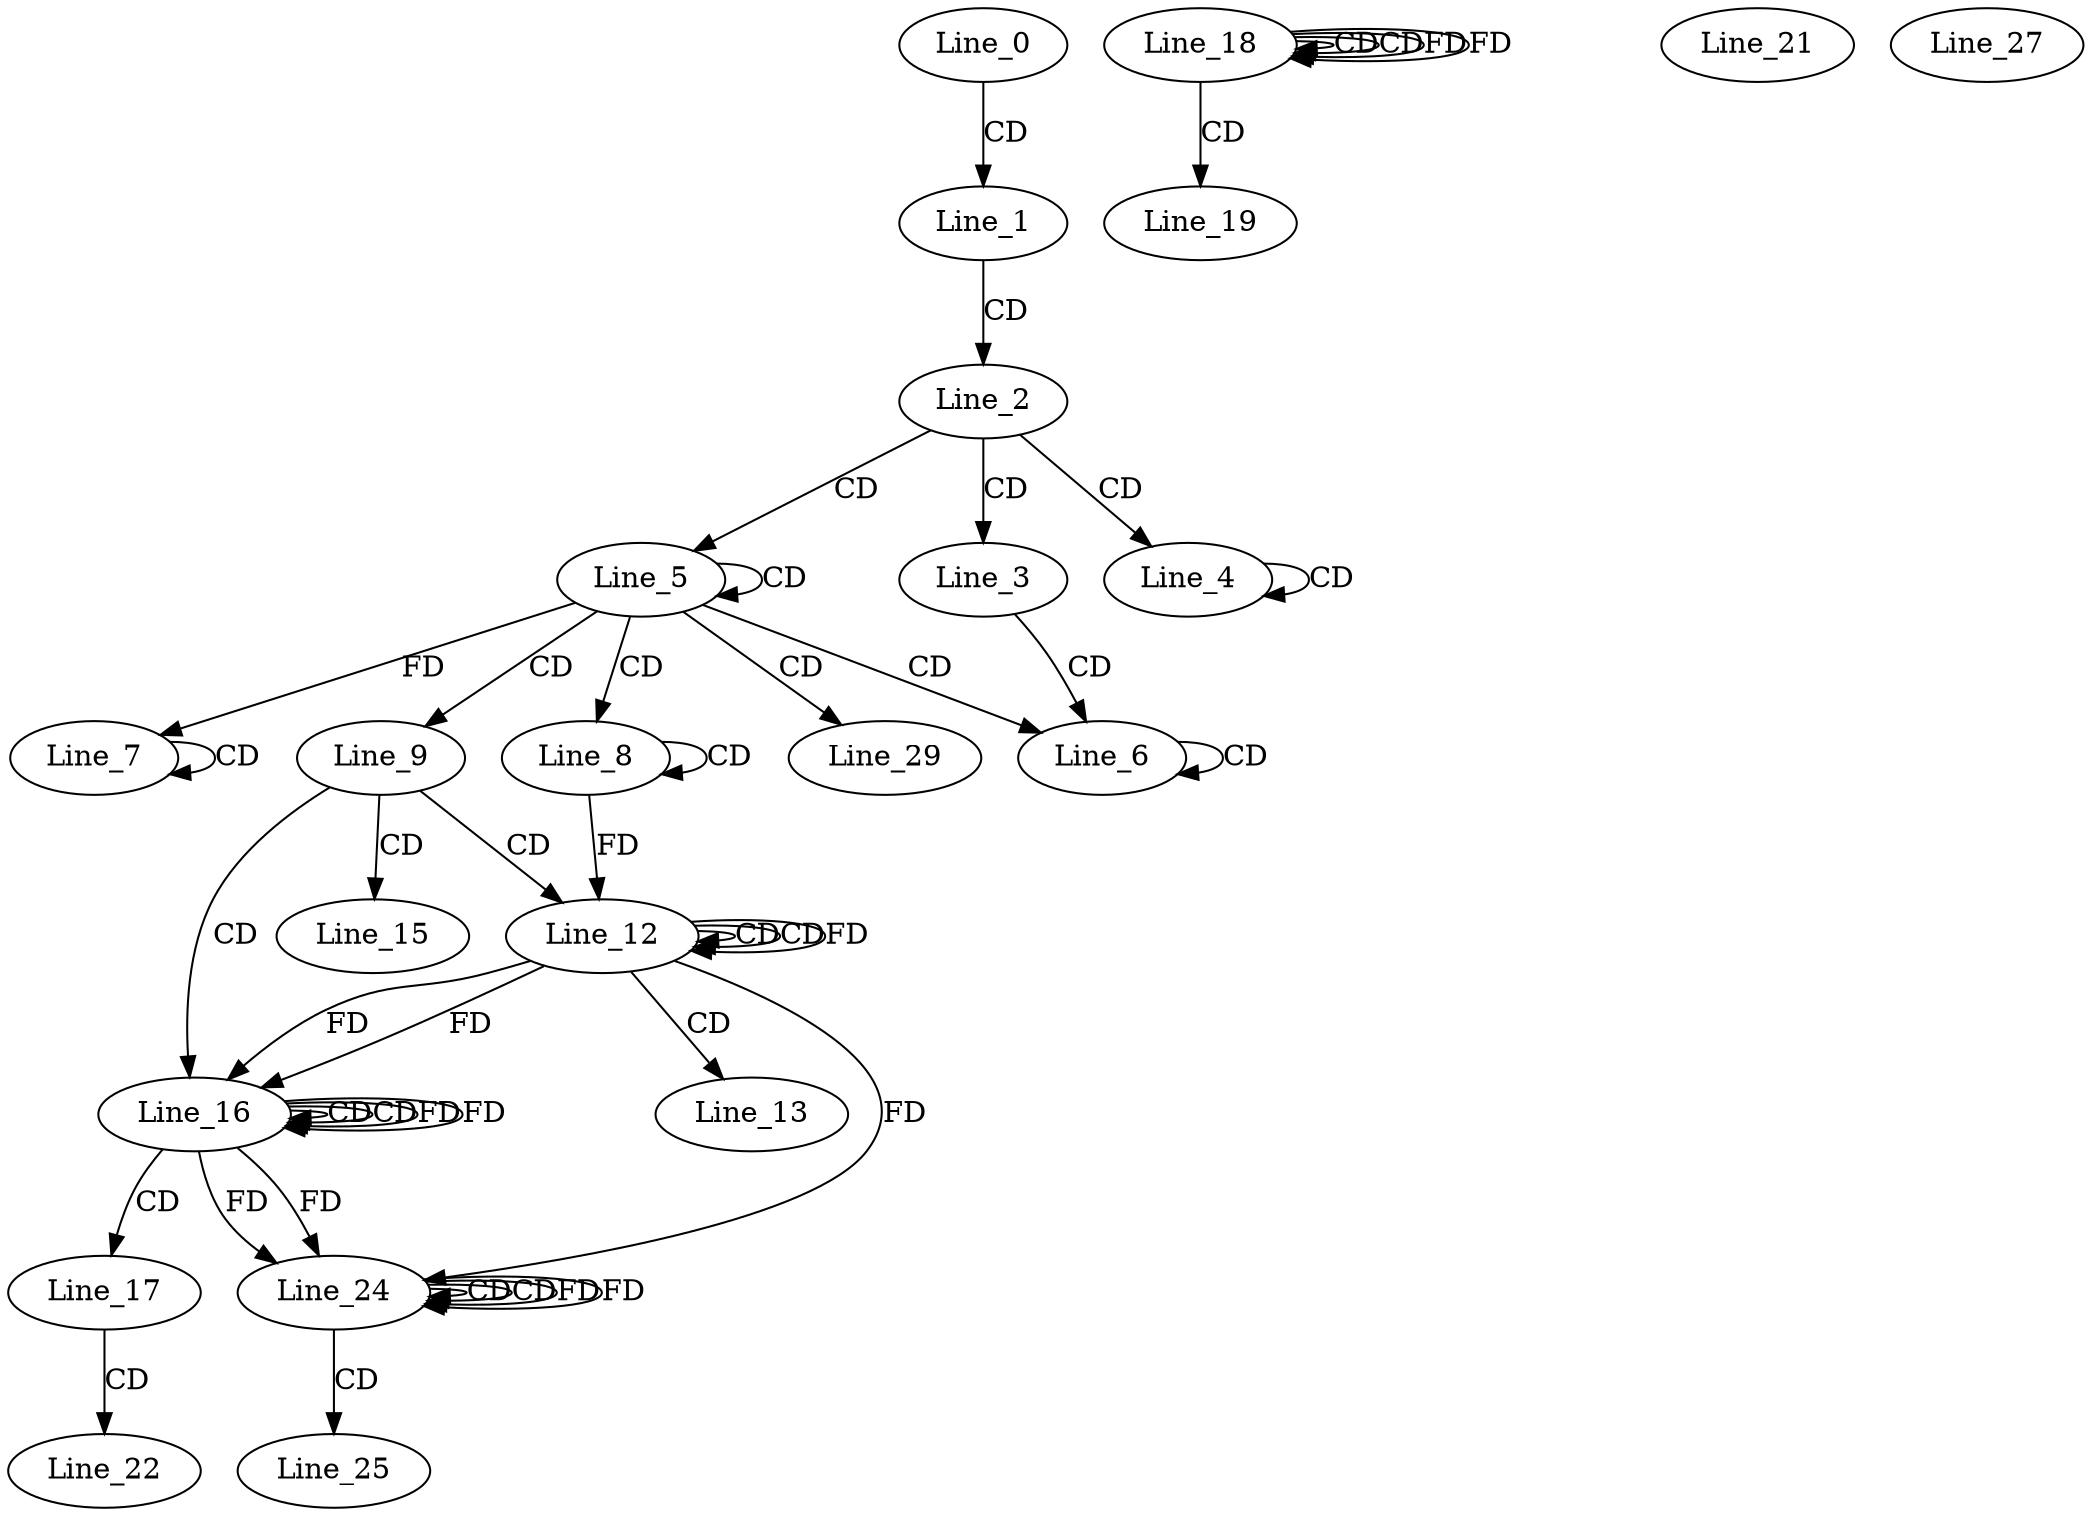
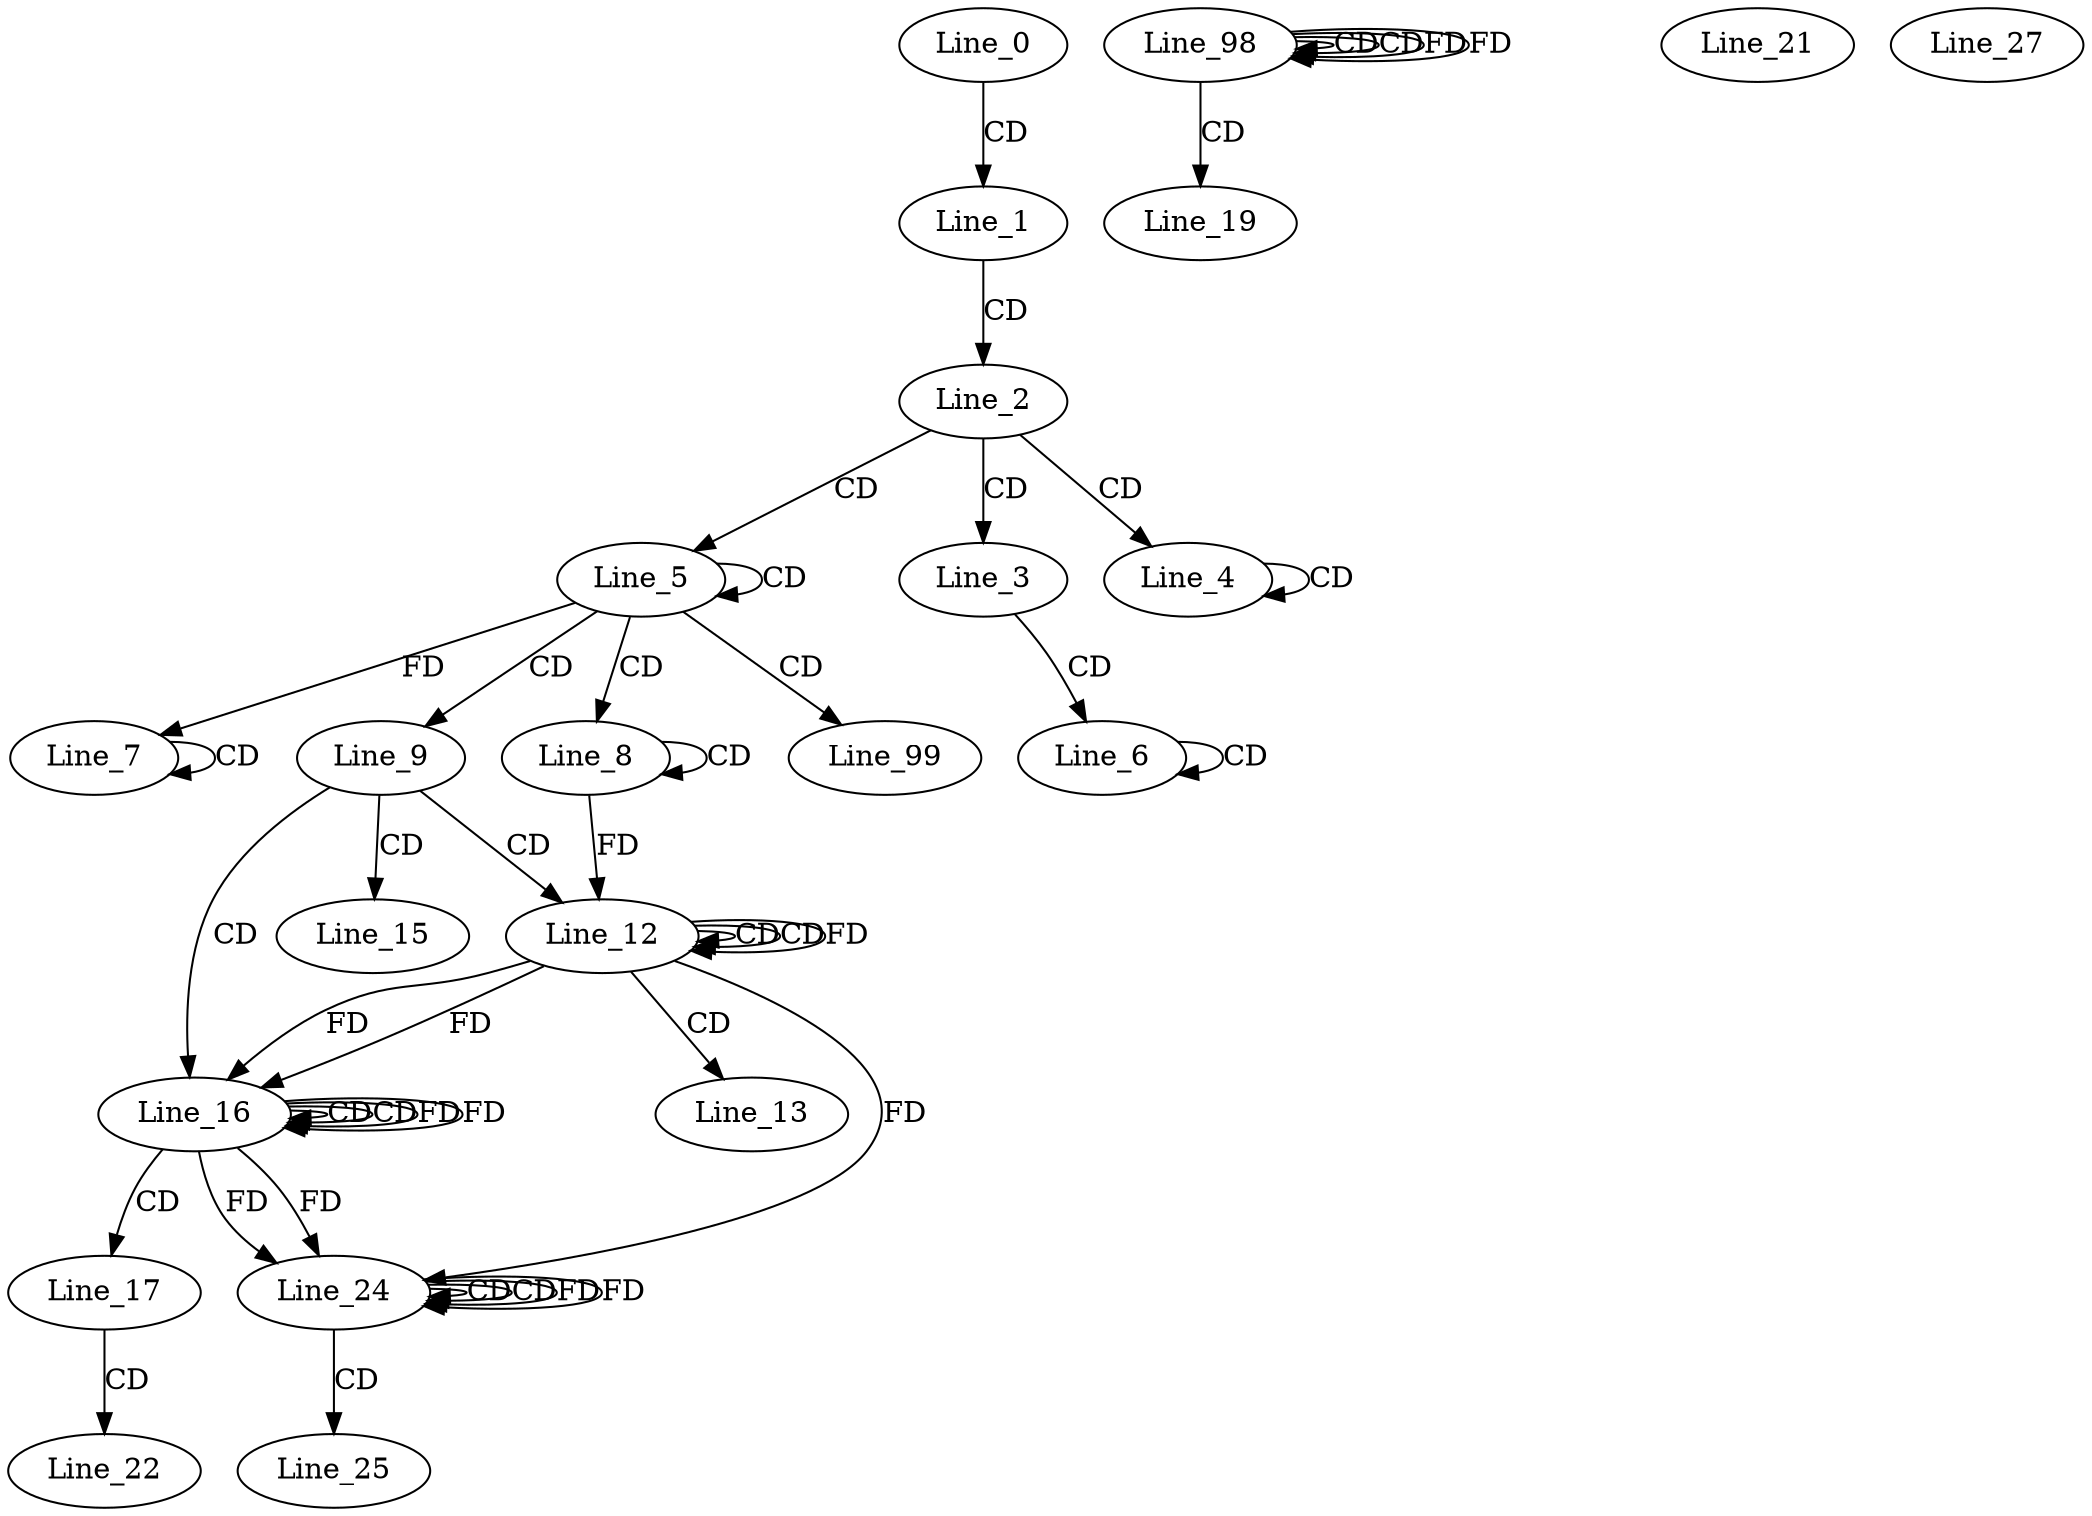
node "Line_18": label "Line_18" -> "Line_98"
edge "Line_5" -> "Line_6": removed, label "CD"
node "Line_29": label "Line_29" -> "Line_99"
